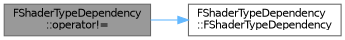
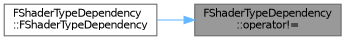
edge "FShaderTypeDependency ::operator!=" -> "FShaderTypeDependency ::FShaderTypeDependency": reversed
